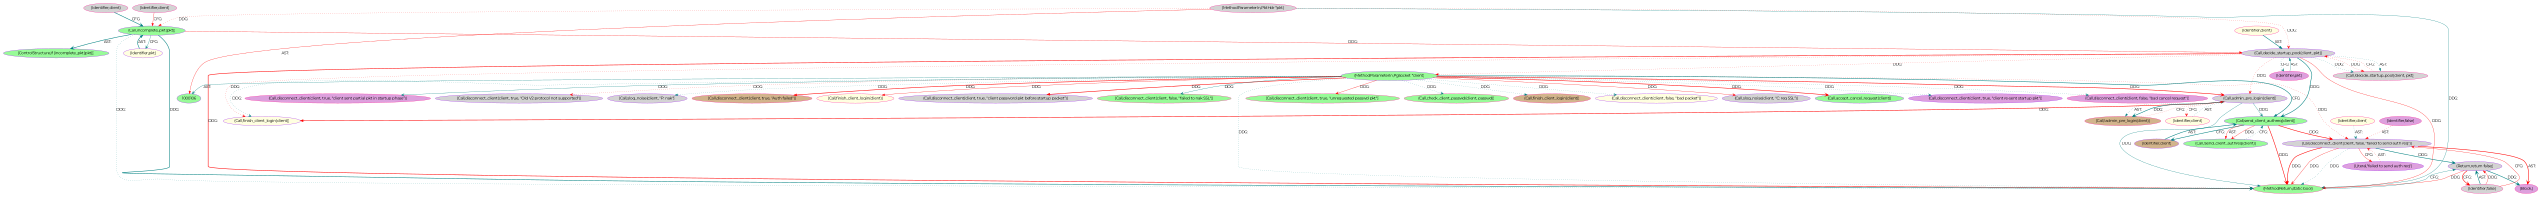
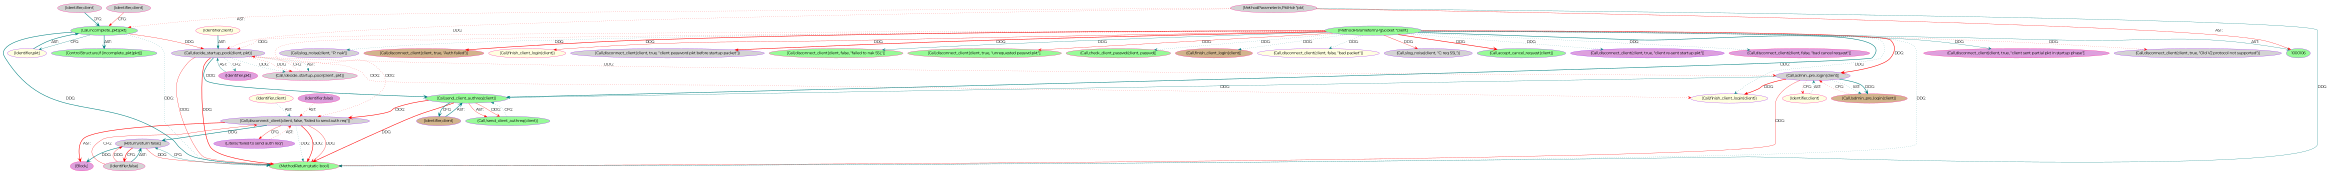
edge "(MethodParameterIn,PktHdr *pkt)" -> "(Call,incomplete_pkt(pkt))": label "DDG: " -> "AST: "
edge "(Call,decide_startup_pool(client, pkt))" -> "(MethodParameterIn,PgSocket *client)": reversed
edge "(MethodParameterIn,PgSocket *client)" -> "(Call,send_client_authreq(client))": label "CFG: " -> "DDG: "
edge "(Call,admin_pre_login(client))" -> "(MethodReturn,static bool)": color teal -> red
